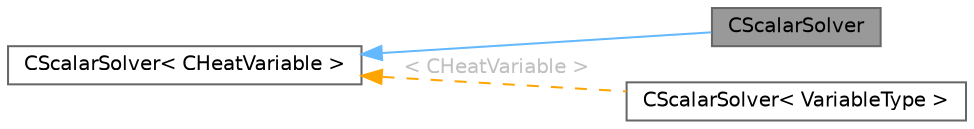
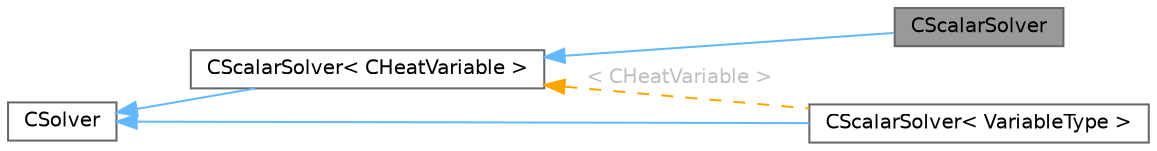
node "CSolver": added
